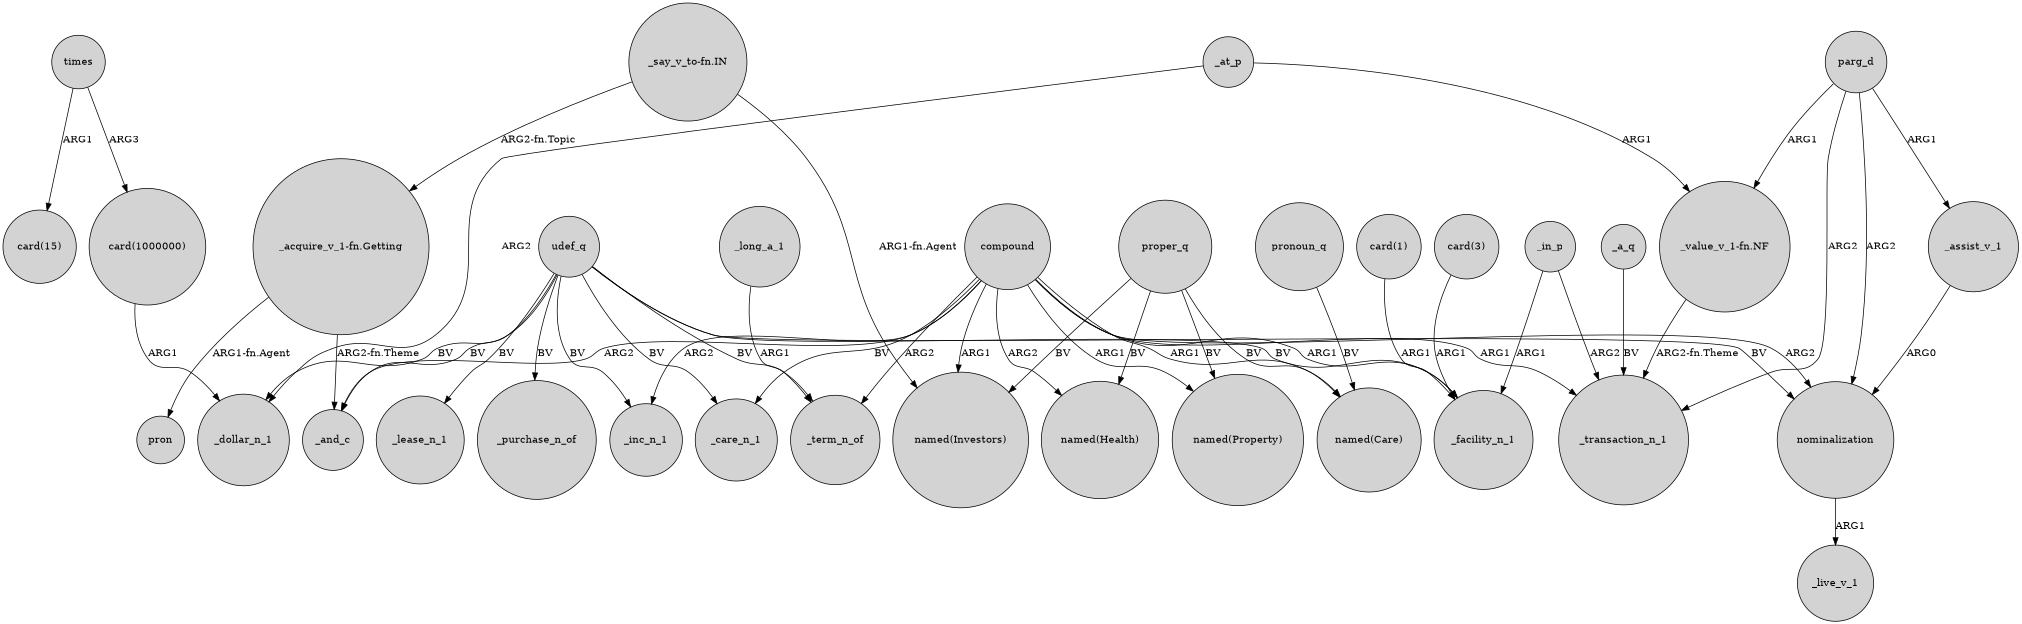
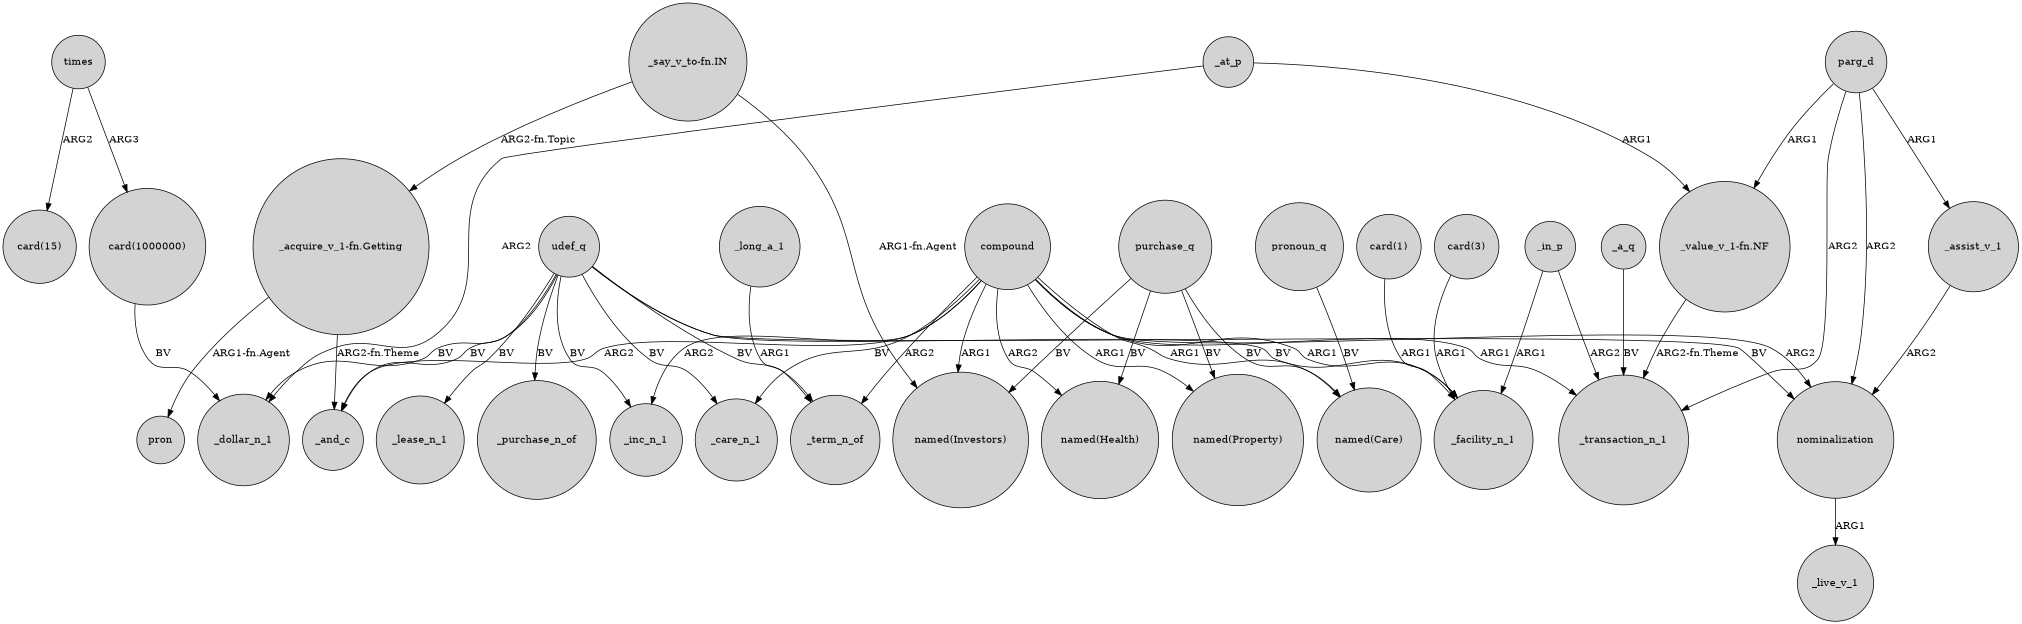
edge "times" -> "card(15)": label "ARG1" -> "ARG2"
node "proper_q": label "proper_q" -> "purchase_q"
edge "card(1000000)" -> "_dollar_n_1": label "ARG1" -> "BV"
edge "_assist_v_1" -> "nominalization": label "ARG0" -> "ARG2"
